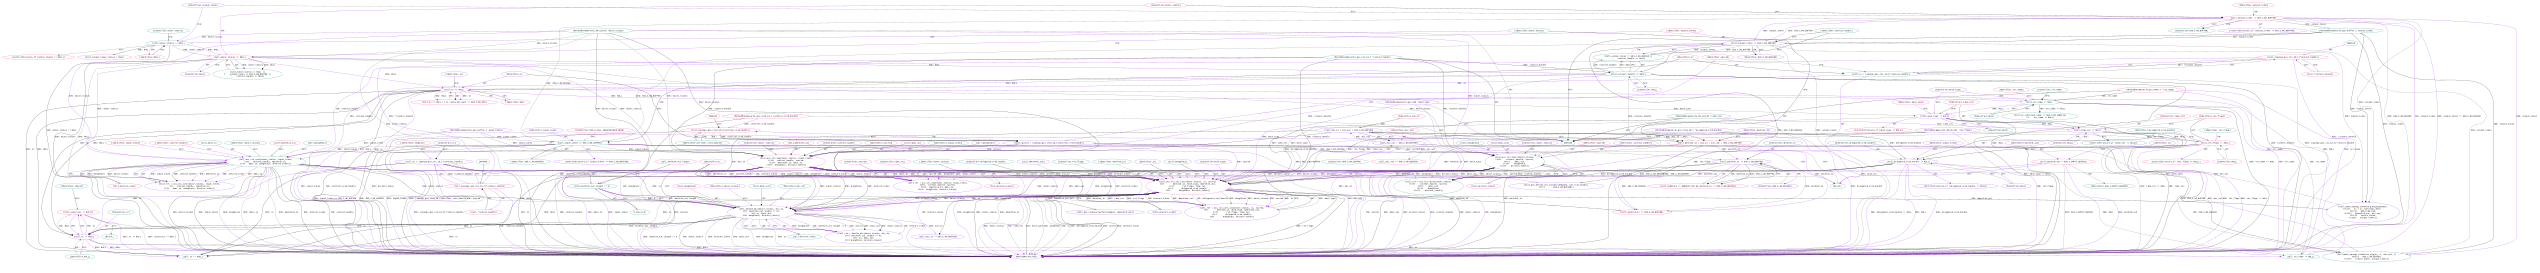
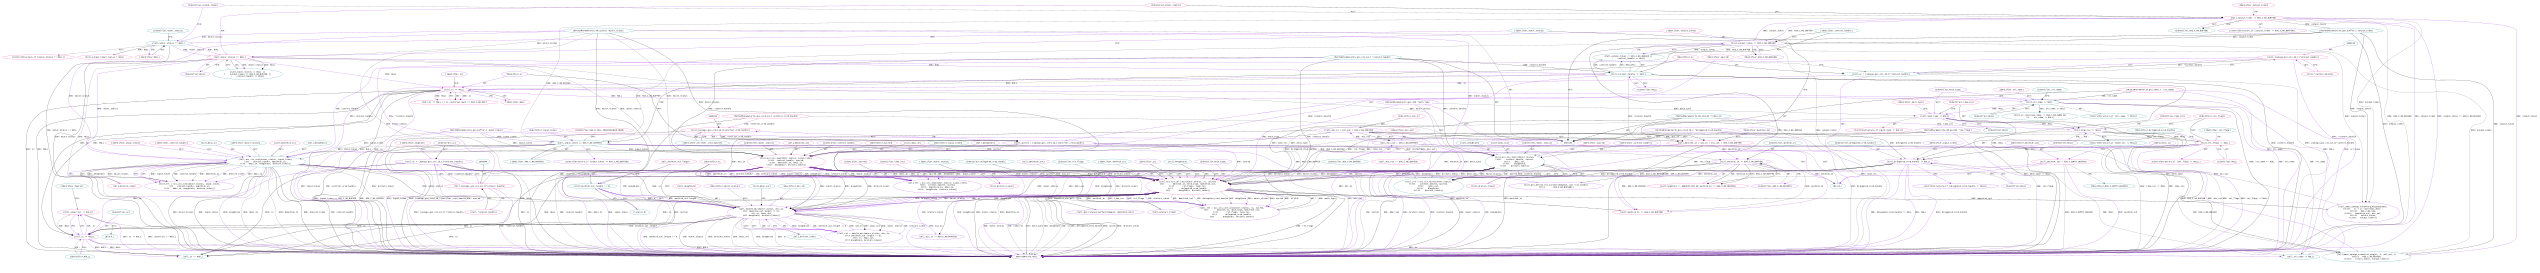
node "(ControlStructure,if (src_name != NULL))": added
